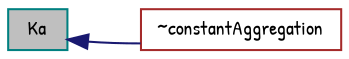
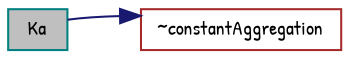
edge "~constantAggregation" -> "Ka": reversed
